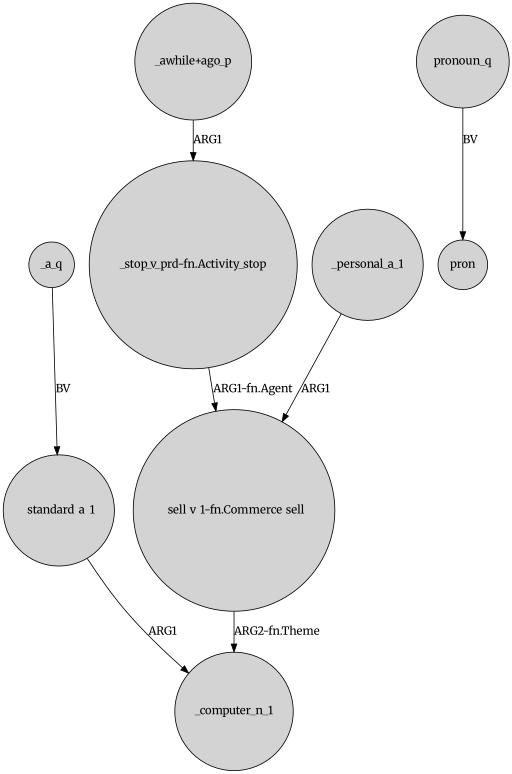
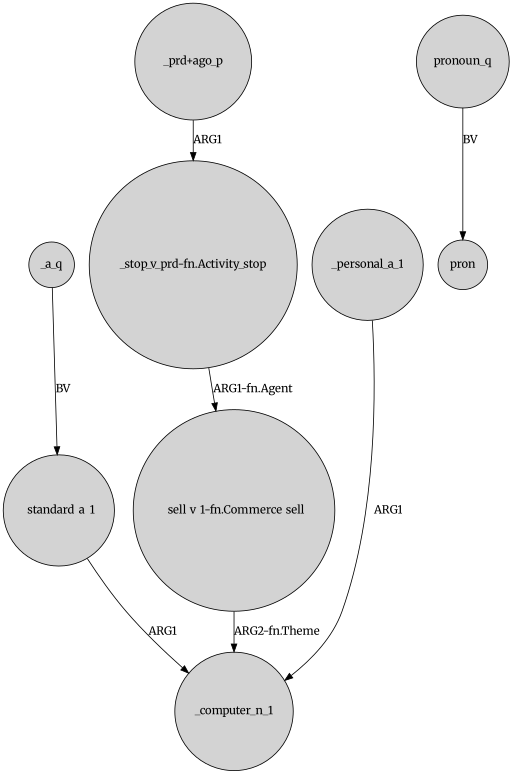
node "_awhile+ago_p": label "_awhile+ago_p" -> "_prd+ago_p"
edge "_personal_a_1" -> "_sell_v_1-fn.Commerce_sell": now "_personal_a_1" -> "_computer_n_1"
